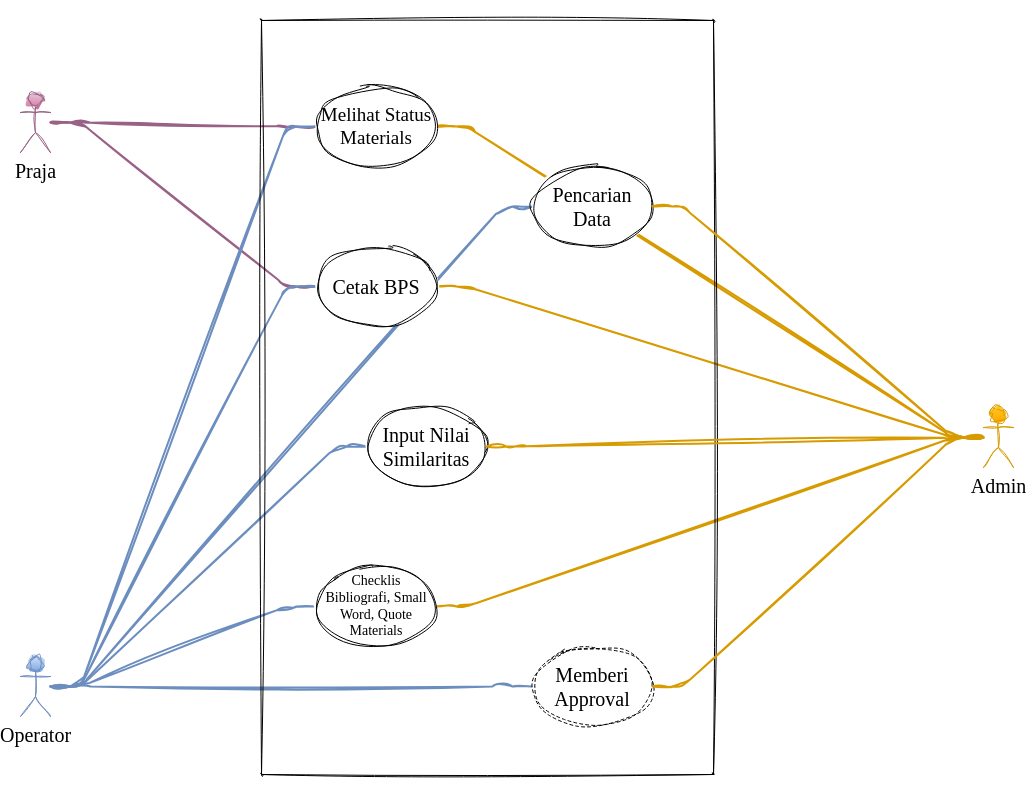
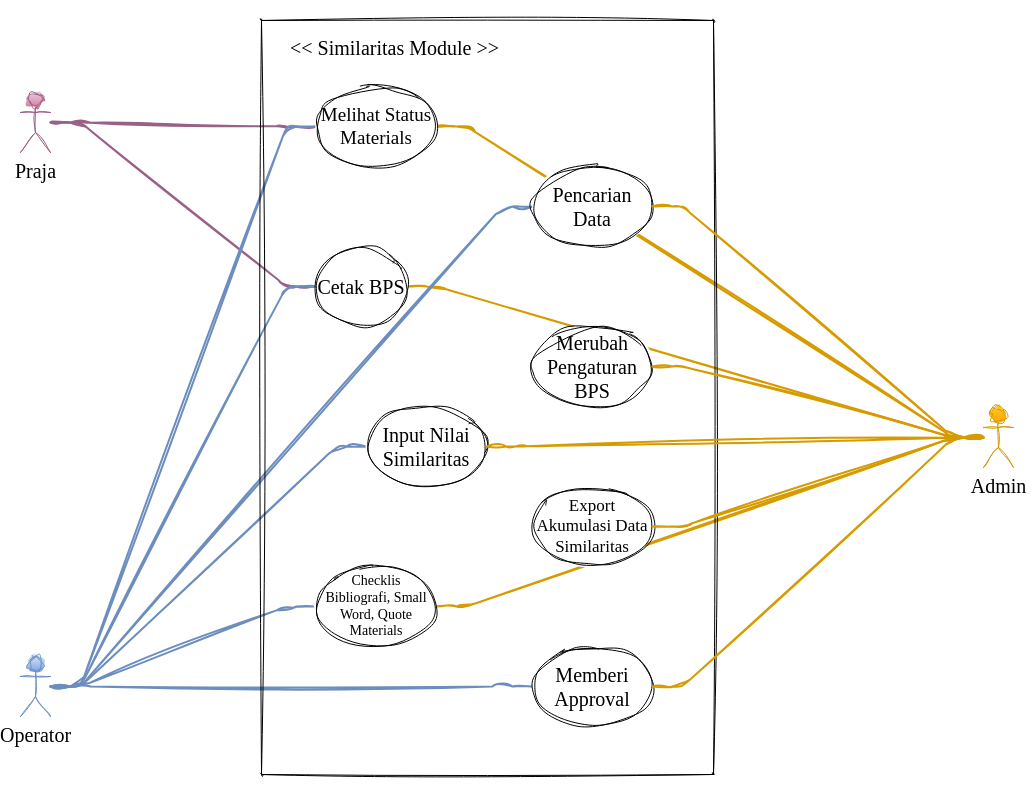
node "<< Similaritas Module >>": added
node "Cetak BPS": size 120x80 -> 90x80
node "Merubah Pengaturan BPS": added
edge "Merubah Pengaturan BPS" -- "Admin": added
edge "Admin" -- "Export Akumulasi Data Similaritas": added
node "Export Akumulasi Data Similaritas": added
node "Memberi Approval": style dashed -> solid
